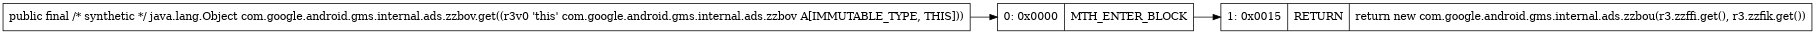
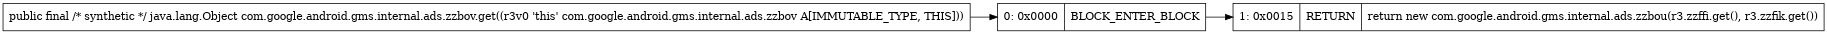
node "0: 0x0000": text "MTH_ENTER_BLOCK" -> "BLOCK_ENTER_BLOCK"
